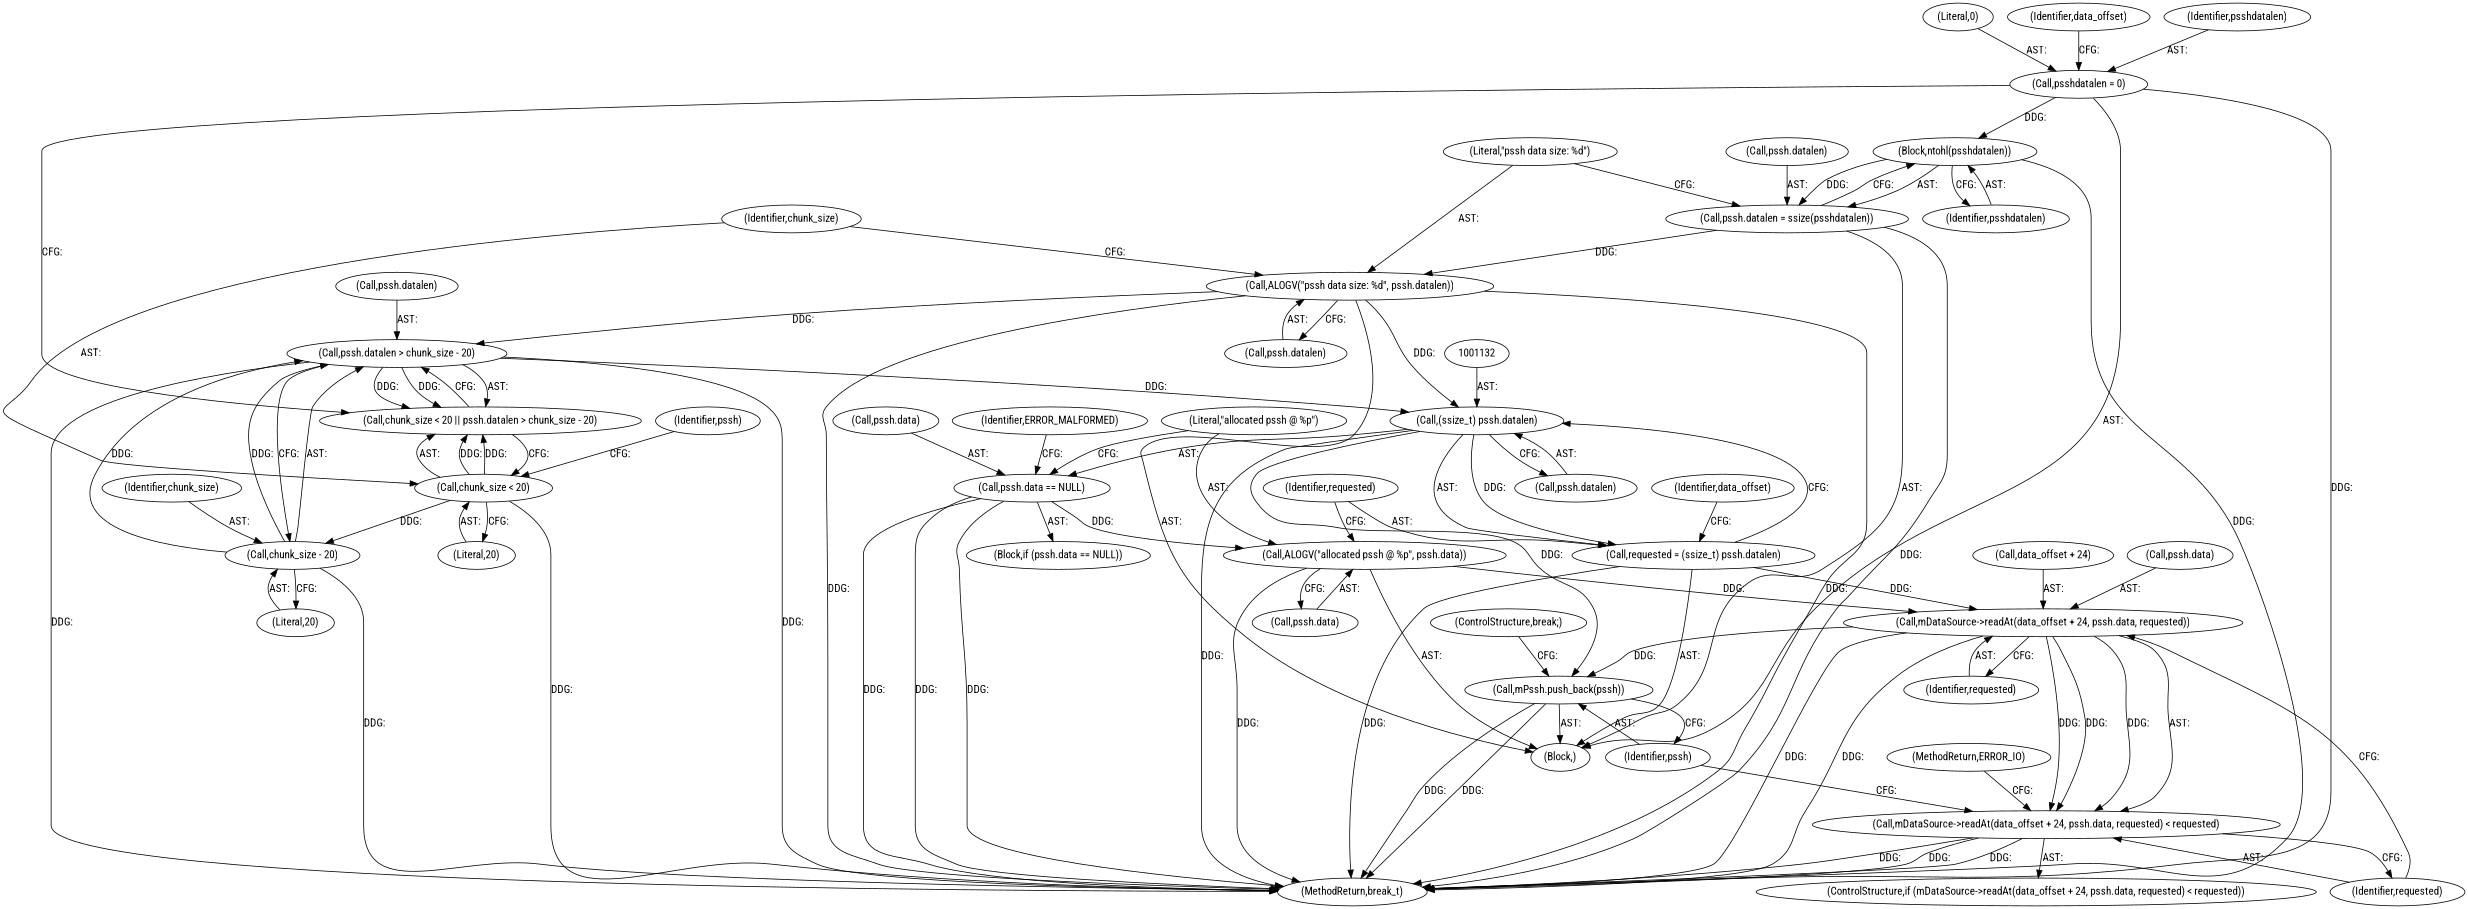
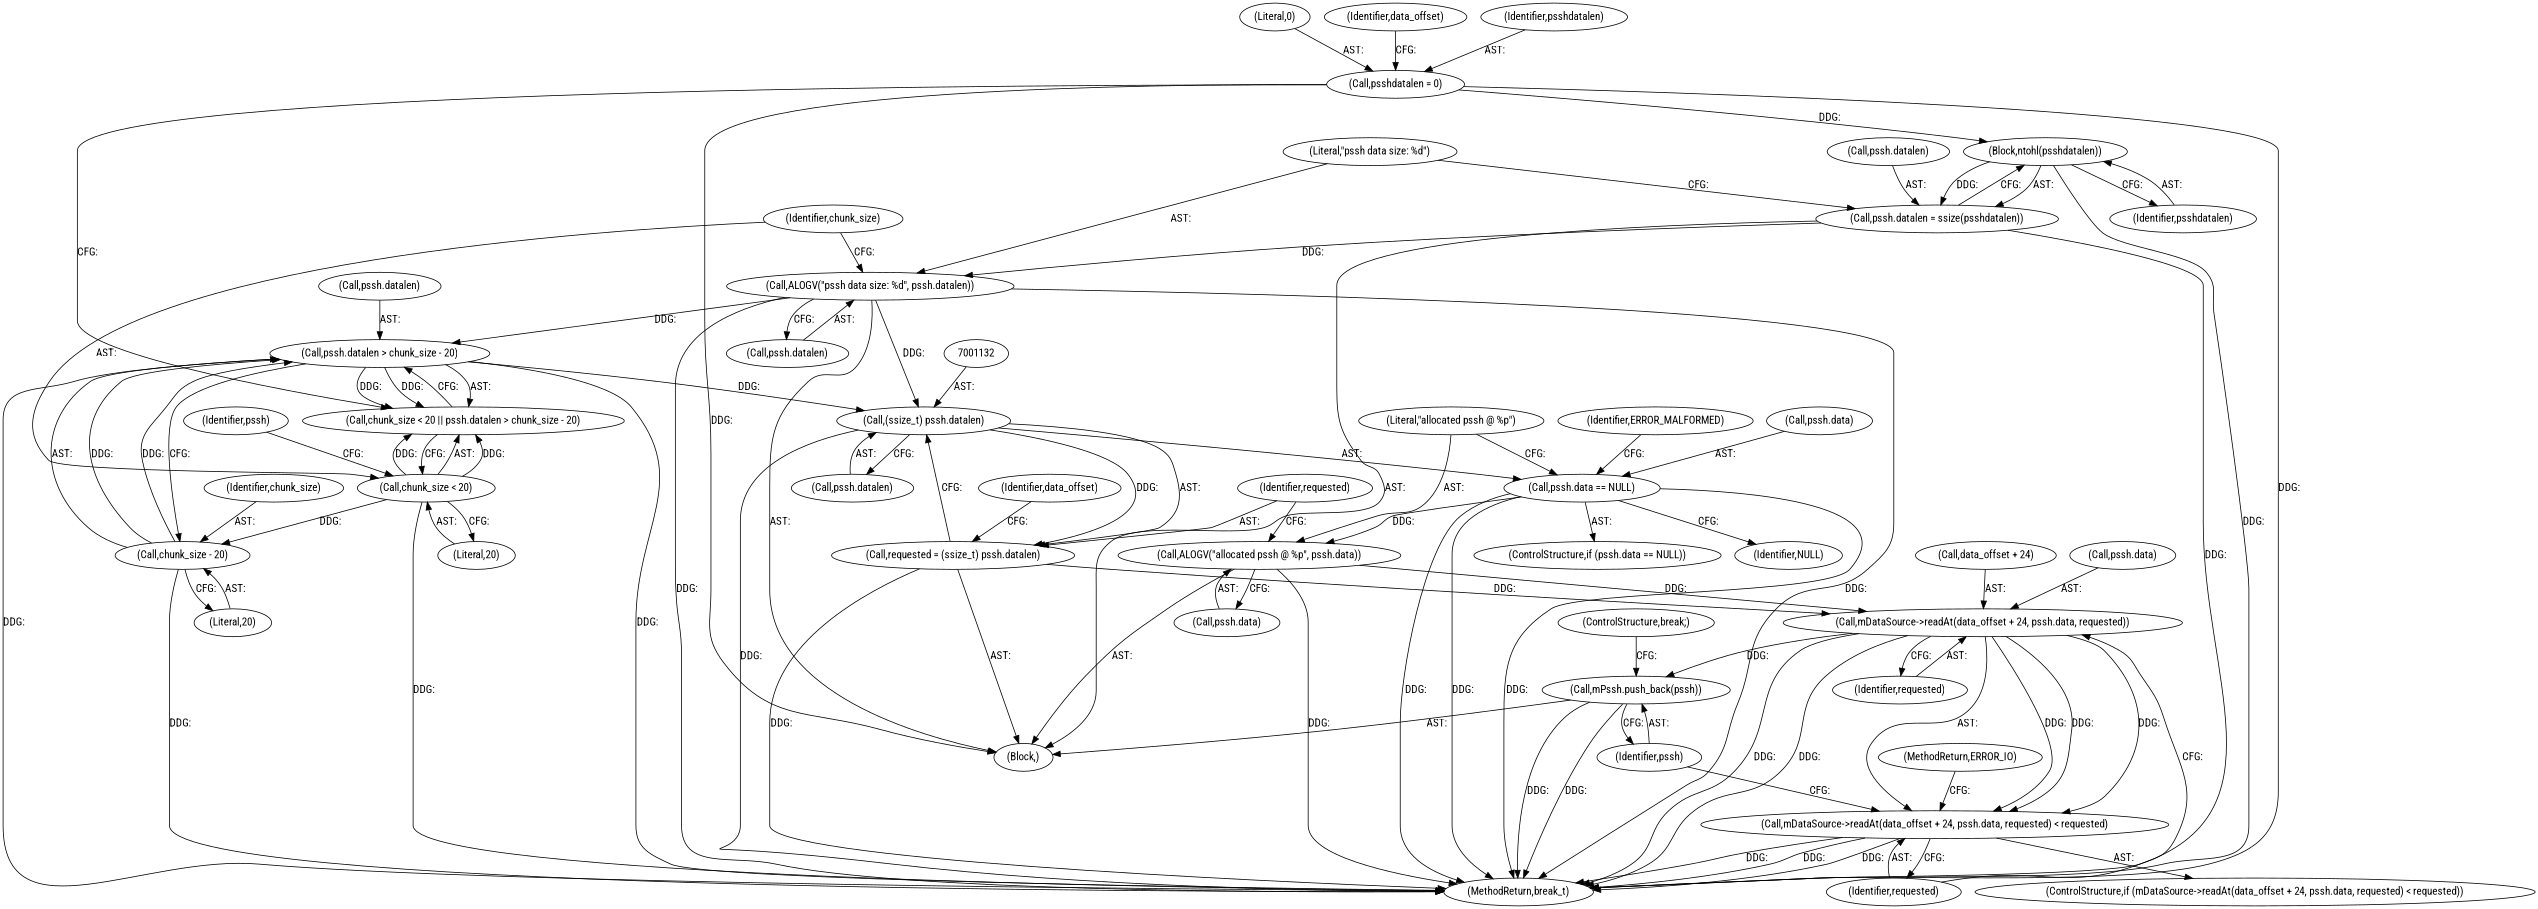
node "1001132": label "1001132" -> "7001132"
edge "(Call,psshdatalen = 0)" -> "(Block,)": label "AST: " -> "DDG: "
edge "(Call,(ssize_t) pssh.datalen)" -> "(Call,mPssh.push_back(pssh))": removed, label "DDG:"
node "(Block,if (pssh.data == NULL))": label "(Block,if (pssh.data == NULL))" -> "(ControlStructure,if (pssh.data == NULL))"
node "(Identifier,NULL)": added
